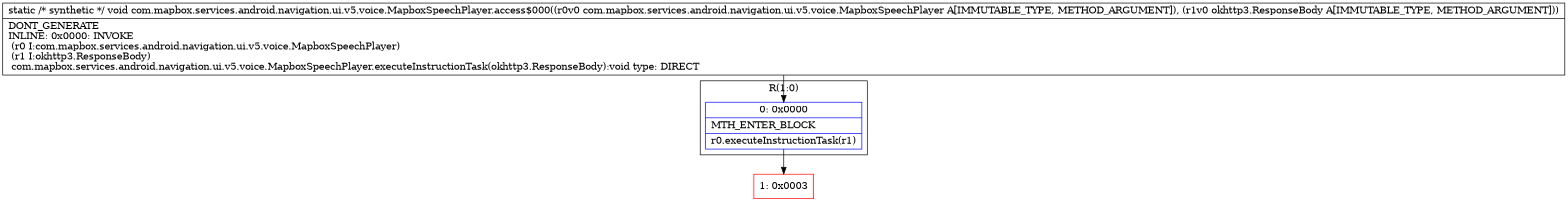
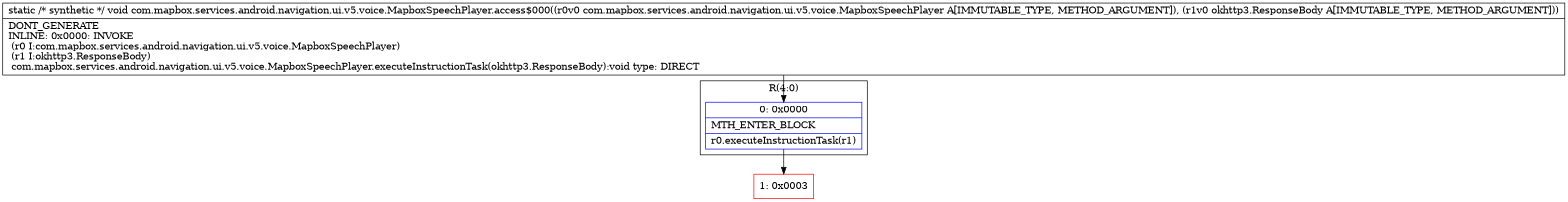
cluster "R(1:0)": label "R(1:0)" -> "R(4:0)"
